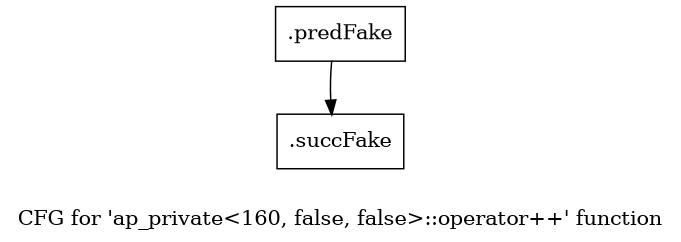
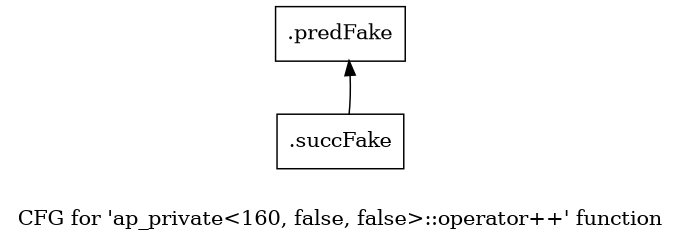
edge ".predFake" -> ".succFake": reversed
